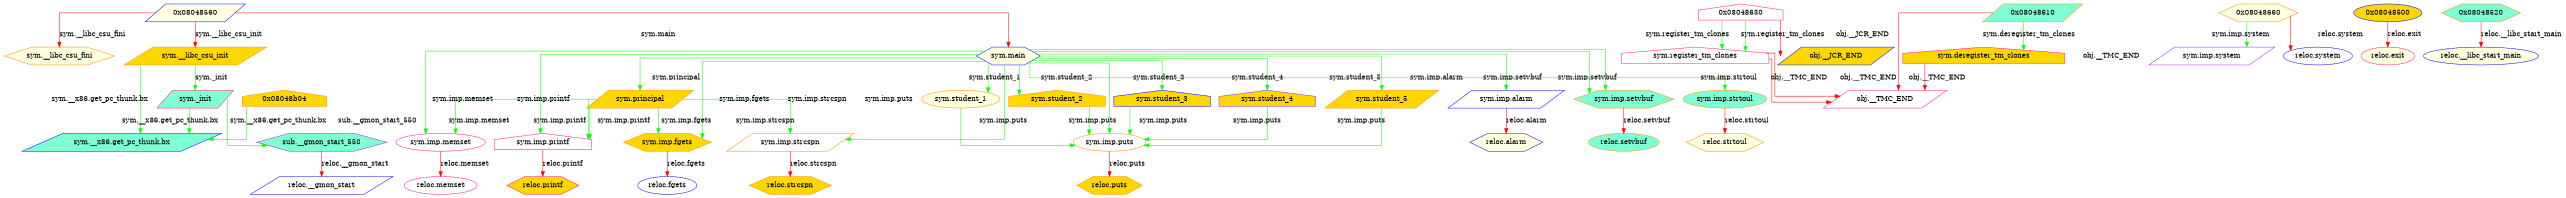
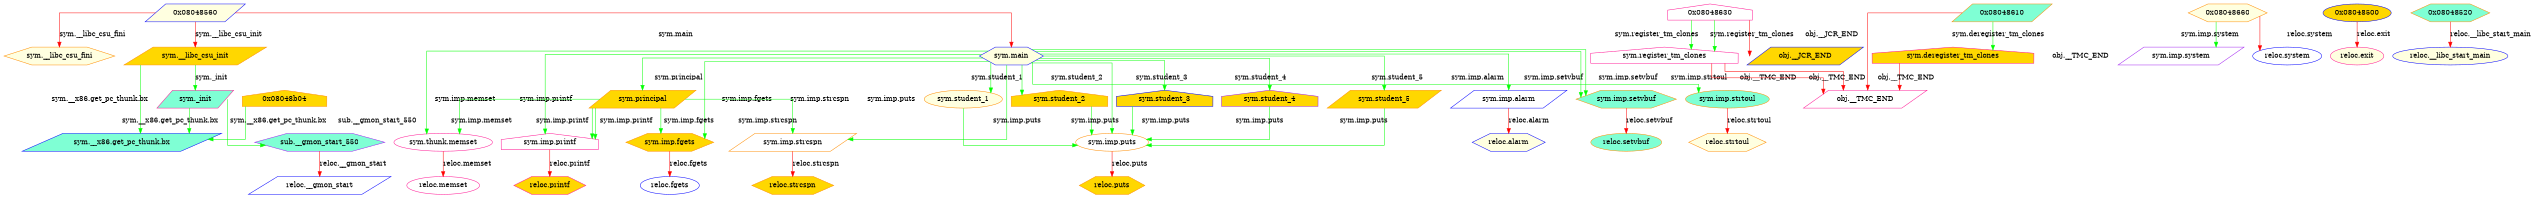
node "sym.imp.memset": label "sym.imp.memset" -> "sym.thunk.memset"
